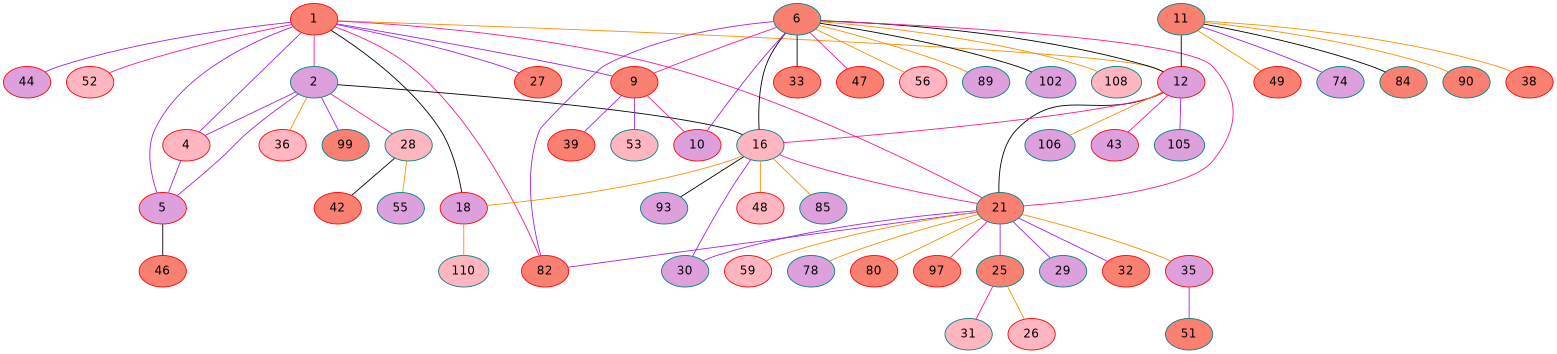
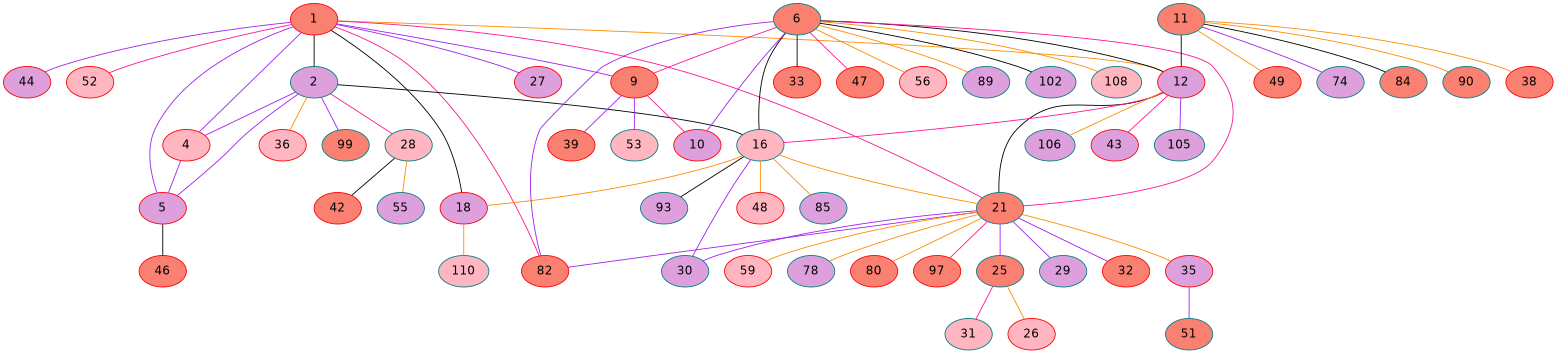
edge "1" -- "2": color deeppink -> black
node "27": fillcolor salmon -> plum
edge "16" -- "21": color deeppink -> darkorange
